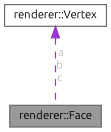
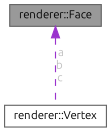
edge "renderer::Face" -> "renderer::Vertex": reversed
